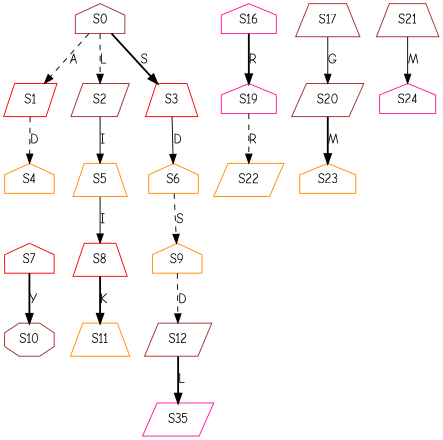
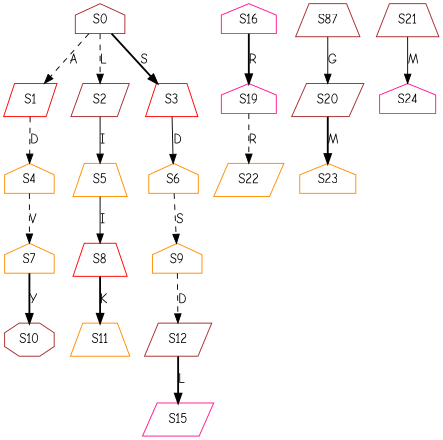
node "S17": label "S17" -> "S87"
edge "S4" -> "S7": added, label "V"
node "S7": color red -> darkorange
node "S35": label "S35" -> "S15"
